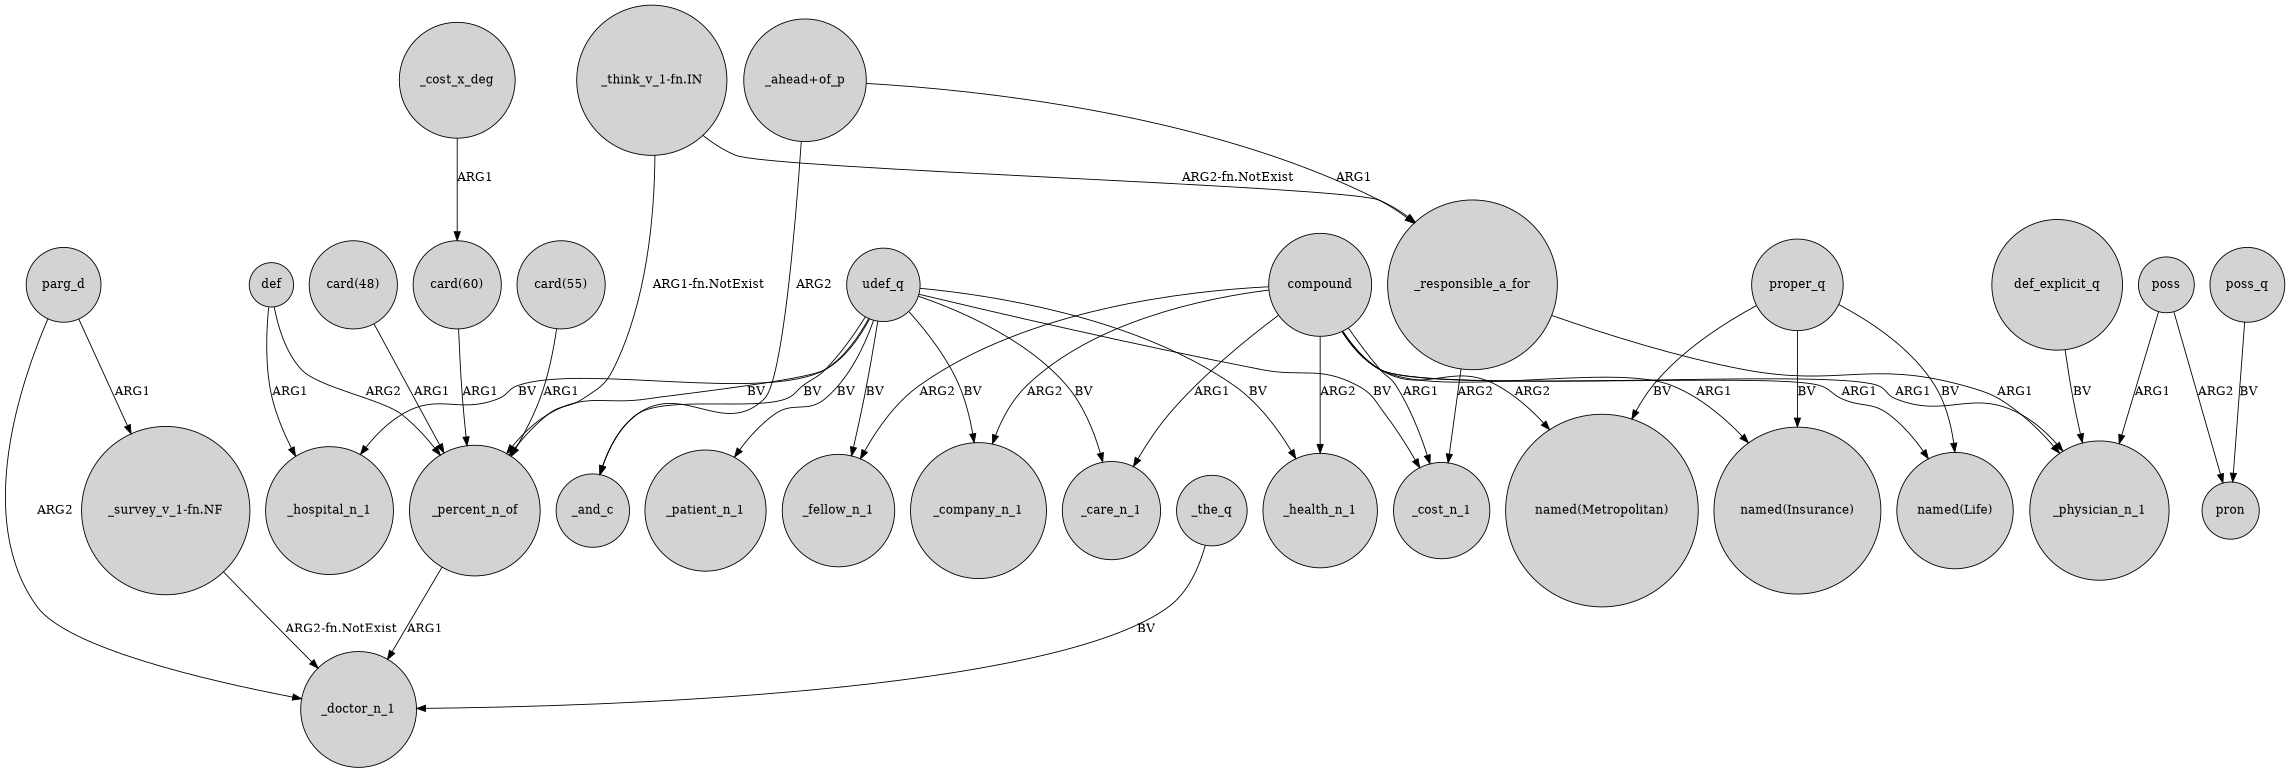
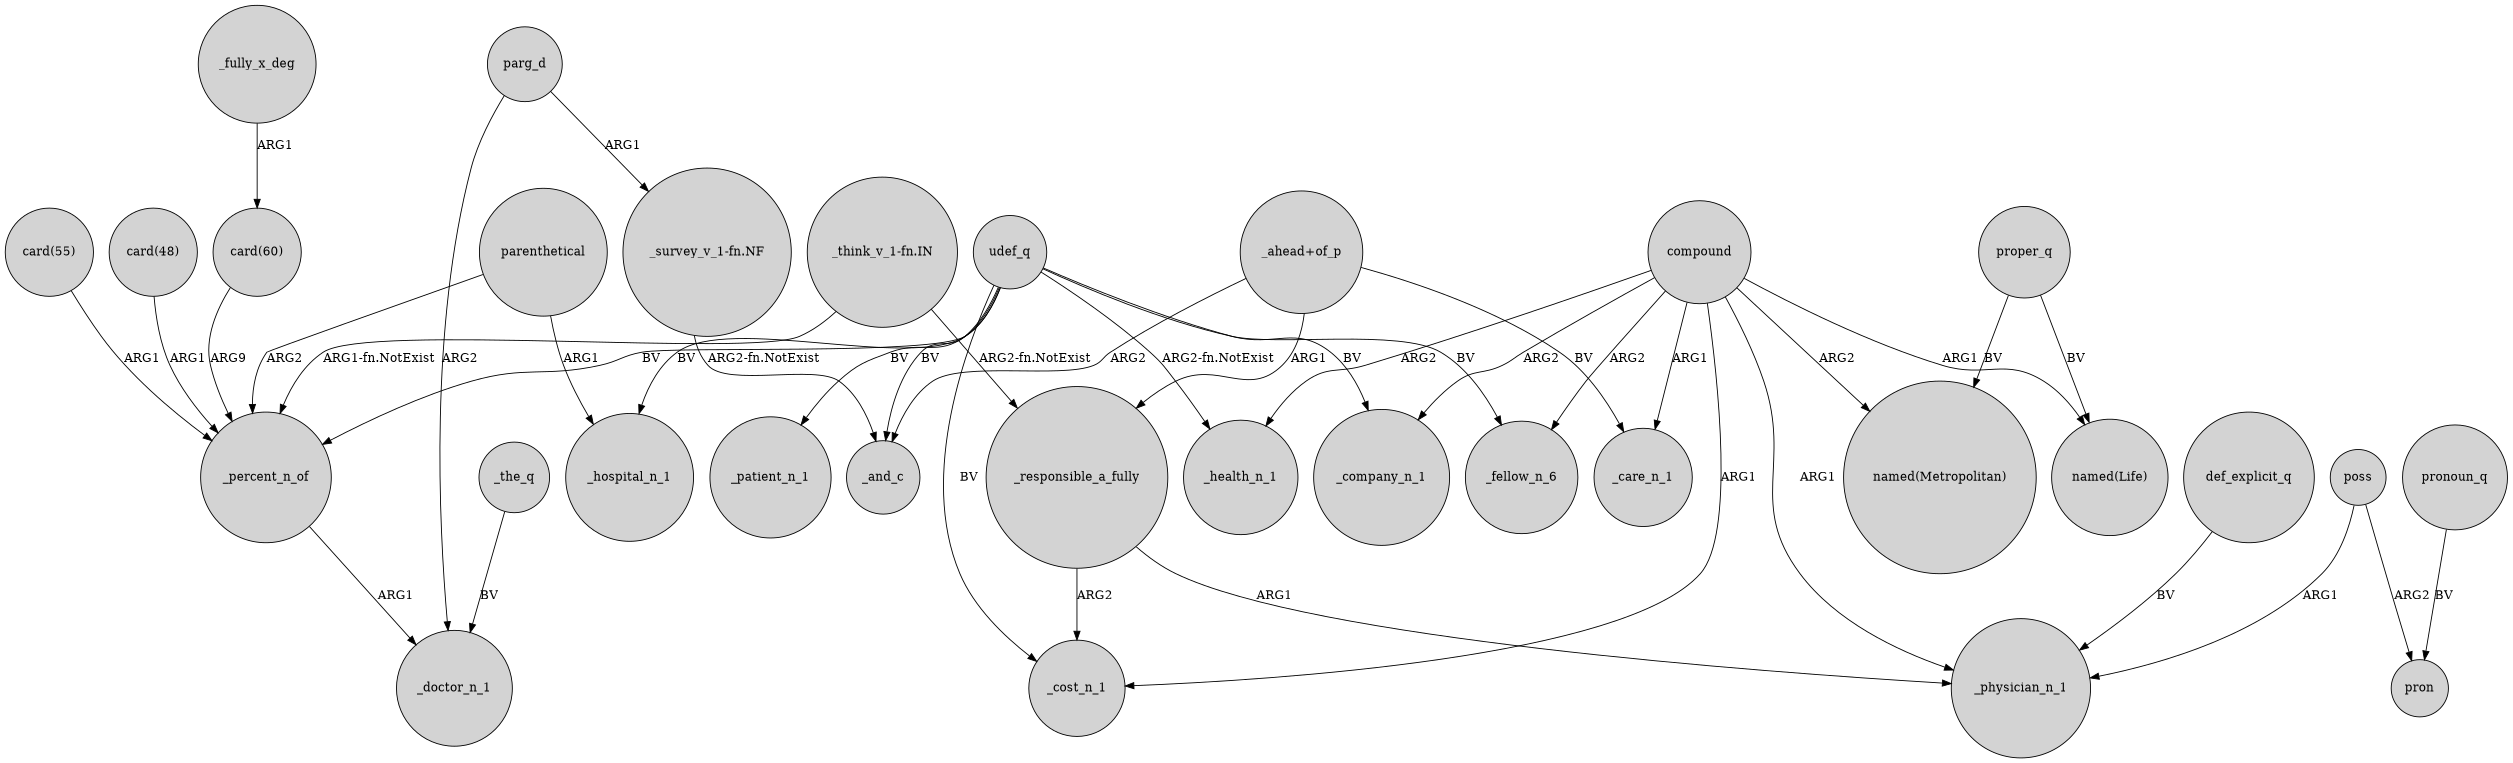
node "_cost_x_deg": label "_cost_x_deg" -> "_fully_x_deg"
node "def": label "def" -> "parenthetical"
node "_responsible_a_for": label "_responsible_a_for" -> "_responsible_a_fully"
node "poss_q": label "poss_q" -> "pronoun_q"
edge "udef_q" -> "_care_n_1": now "_ahead+of_p" -> "_care_n_1"
edge "card(60)" -> "_percent_n_of": label "ARG1" -> "ARG9"
edge "udef_q" -> "_health_n_1": label "BV" -> "ARG2-fn.NotExist"
node "_fellow_n_1": label "_fellow_n_1" -> "_fellow_n_6"
node "named(Insurance)": removed
edge "_survey_v_1-fn.NF" -> "_doctor_n_1": now "_survey_v_1-fn.NF" -> "_and_c"
